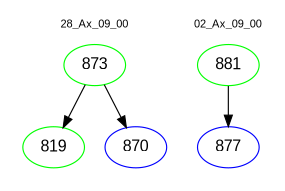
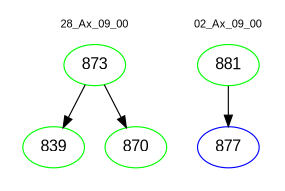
node "819": label "819" -> "839"
node "870": color blue -> green
